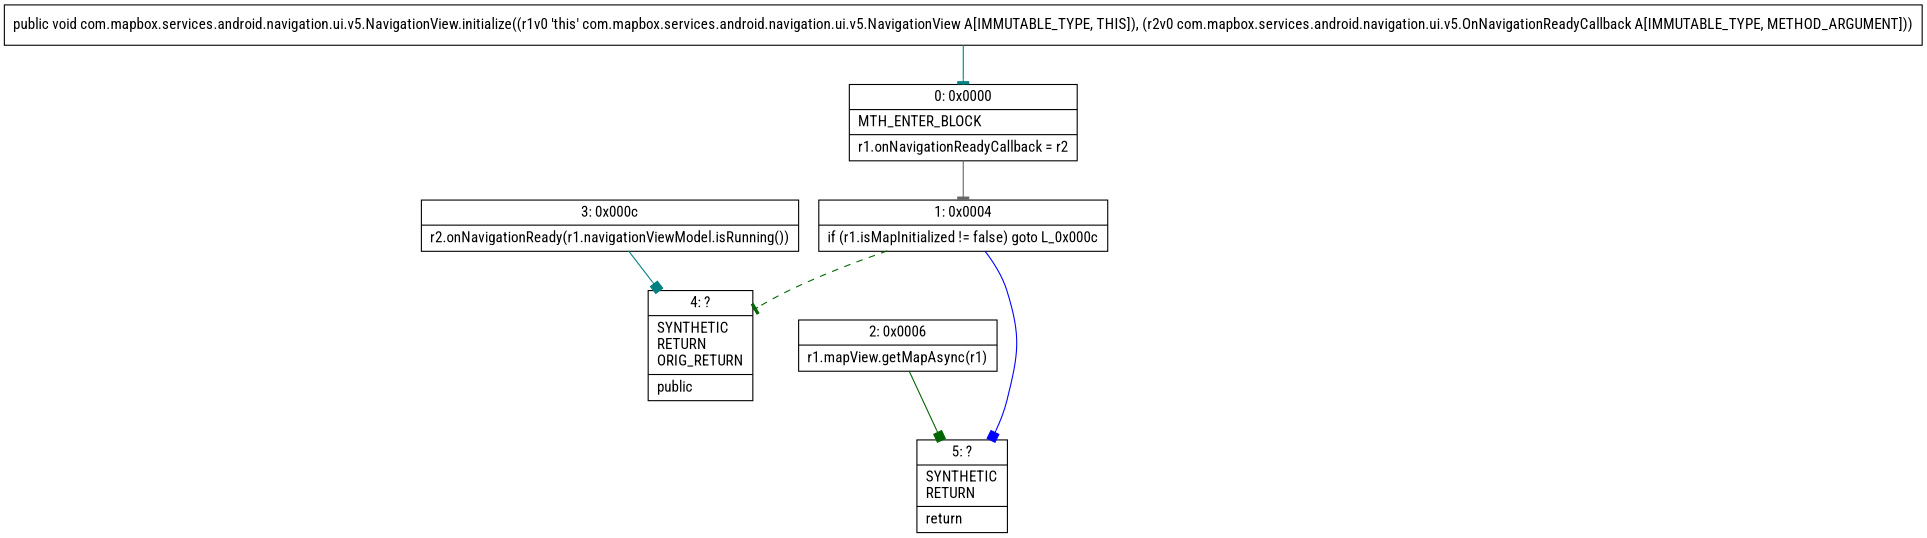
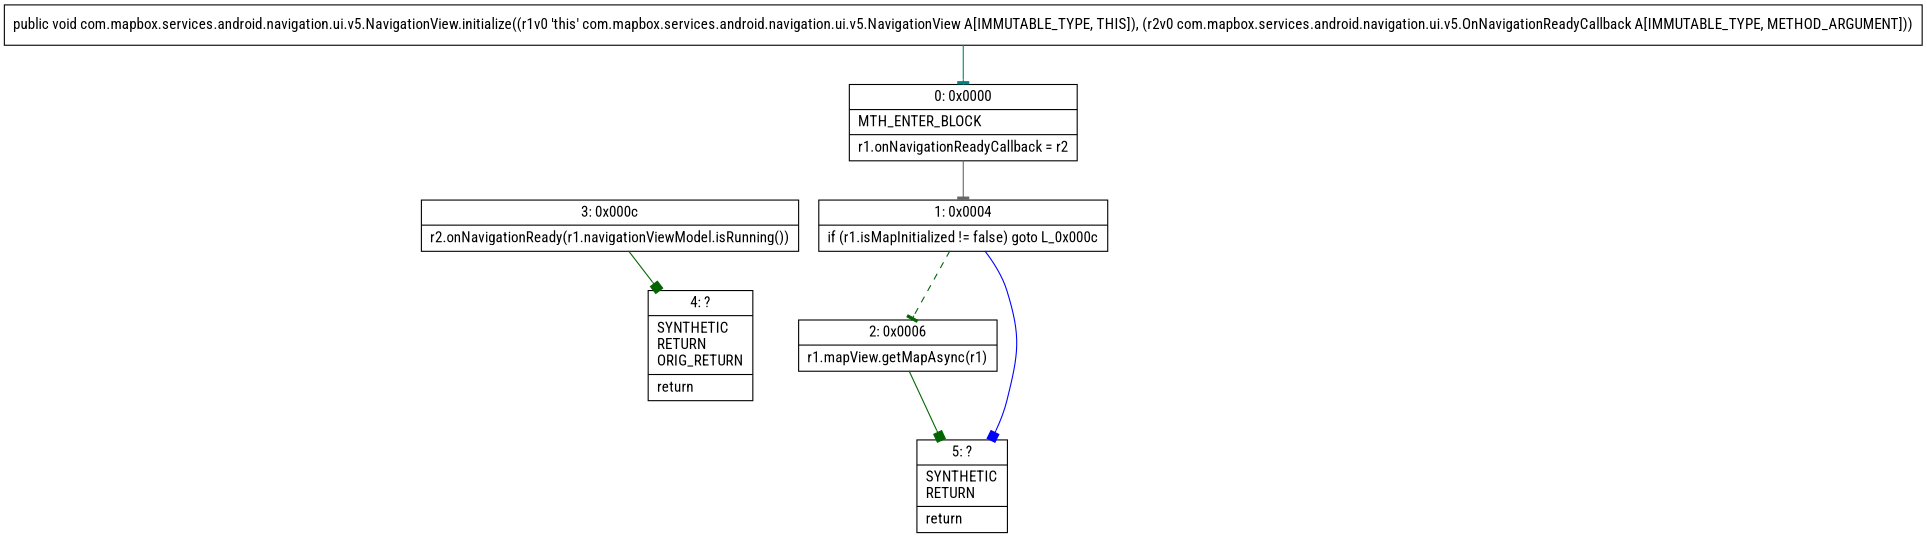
edge "3: 0x000c" -> "4: ?": color teal -> darkgreen
edge "1: 0x0004" -> "4: ?": now "1: 0x0004" -> "2: 0x0006"
node "4: ?": text "public" -> "return"
